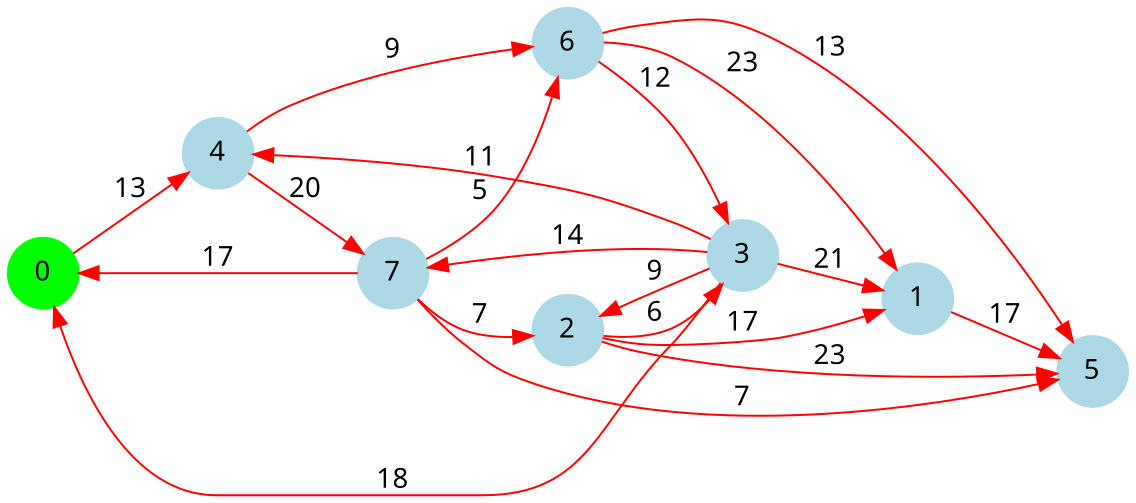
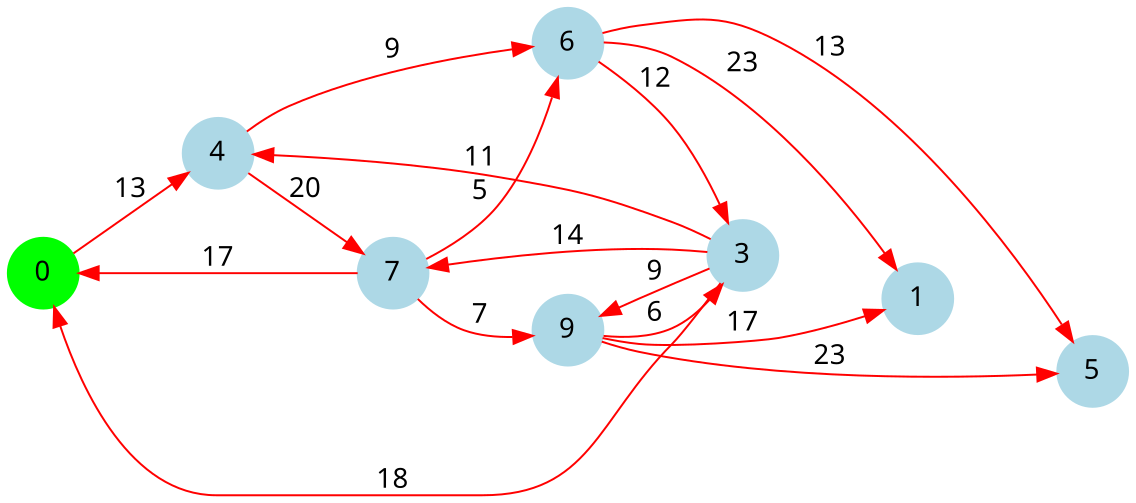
edge "3" -> "1": removed, label "21"
node "2": label "2" -> "9"
edge "1" -> "5": removed, label "17"
edge "7" -> "5": removed, label "7"
